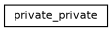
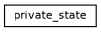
node "private_private": label "private_private" -> "private_state"
